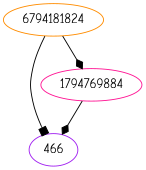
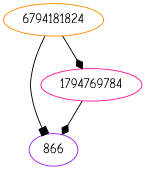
node "1794769884": label "1794769884" -> "1794769784"
node "466": label "466" -> "866"
